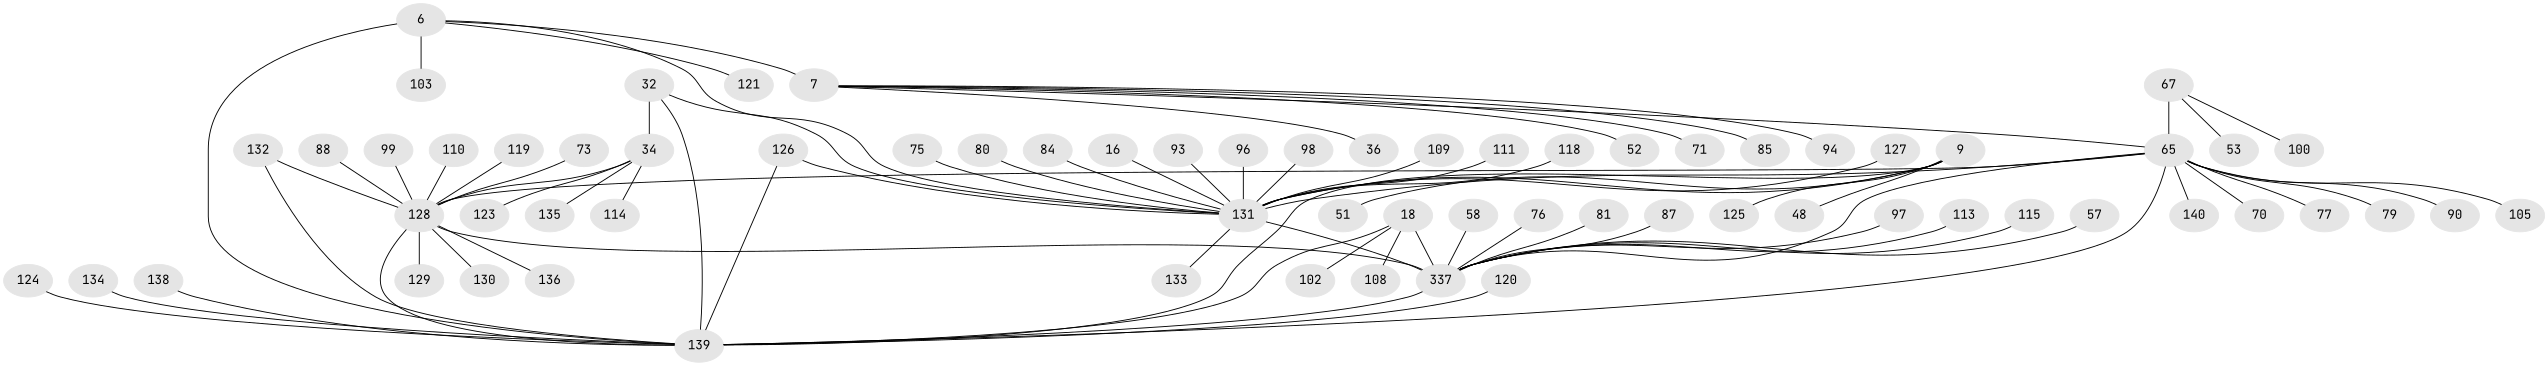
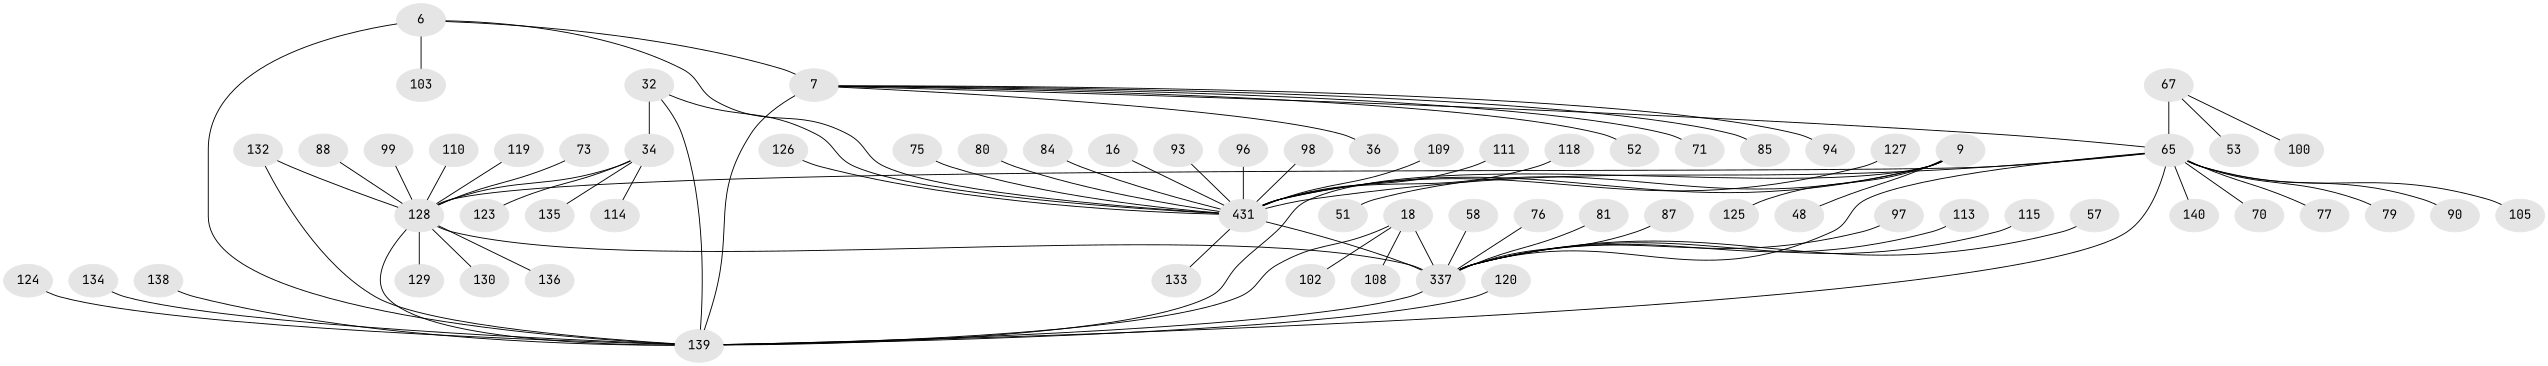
node "121": removed
node "131": label "131" -> "431"
edge "126" -- "139": now "7" -- "139"
